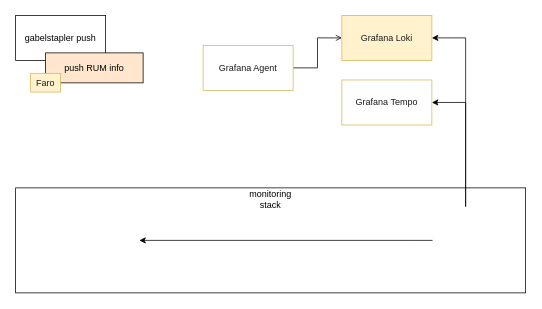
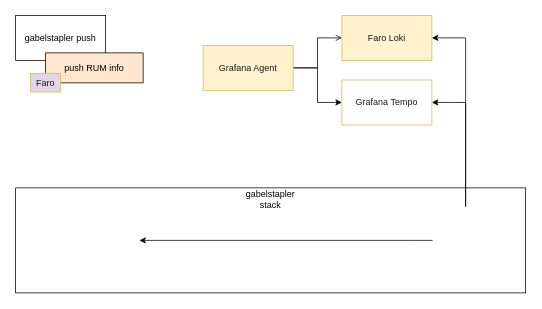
node "Grafana Loki": label "Grafana Loki" -> "Faro Loki"
node "Grafana Agent": fillcolor #ffffff -> #fff2cc
node "Faro": fillcolor #fff2cc -> #e1d5e7
edge "Grafana Agent" -> "Grafana Tempo": added
node "monitoring stack": label "monitoring stack" -> "gabelstapler stack"
